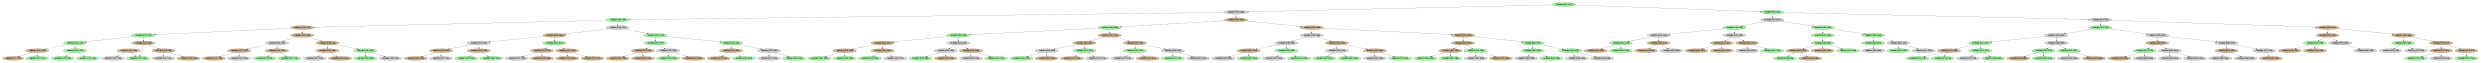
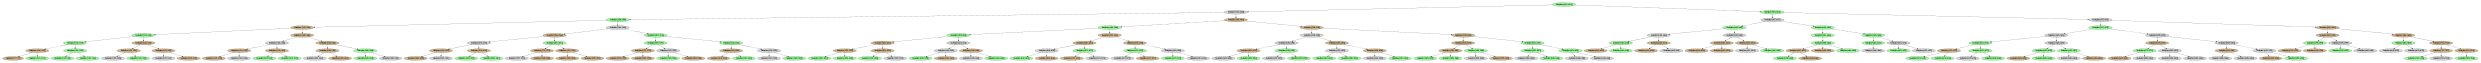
edge "Node{data=[1426, 1426]}" -> "Node{data=[1425, 1425]}": now "Node{data=[1426, 1426]}" -> "Node{data=[1424, 1424]}"
node "Node{data=[6598, 6598]}": added
node "Node{data=[6592, 6592]}": added
